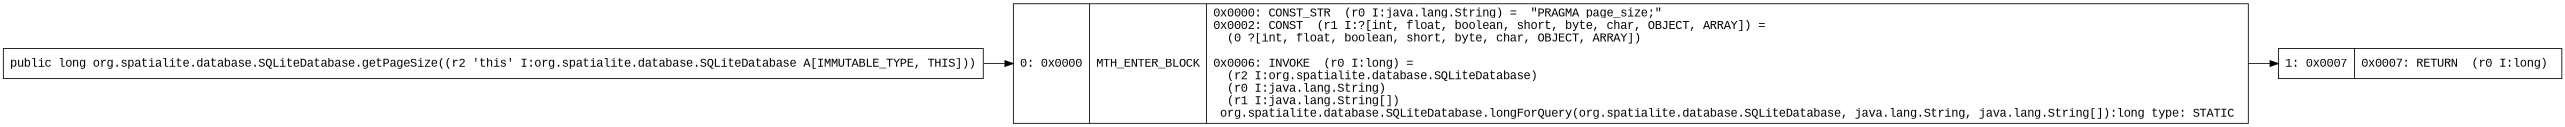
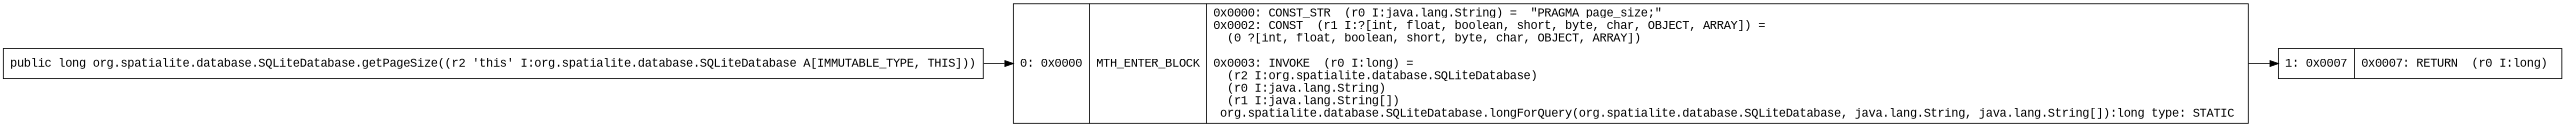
node "0: 0x0000": text "0x0006: INVOKE  (r0 I:long) =" -> "0x0003: INVOKE  (r0 I:long) ="
